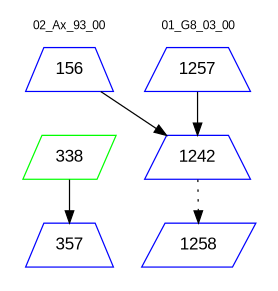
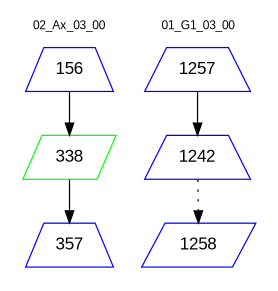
cluster "02_Ax_93_00": label "02_Ax_93_00" -> "02_Ax_03_00"
cluster "01_G8_03_00": label "01_G8_03_00" -> "01_G1_03_00"
edge "156" -> "1242": now "156" -> "338"
